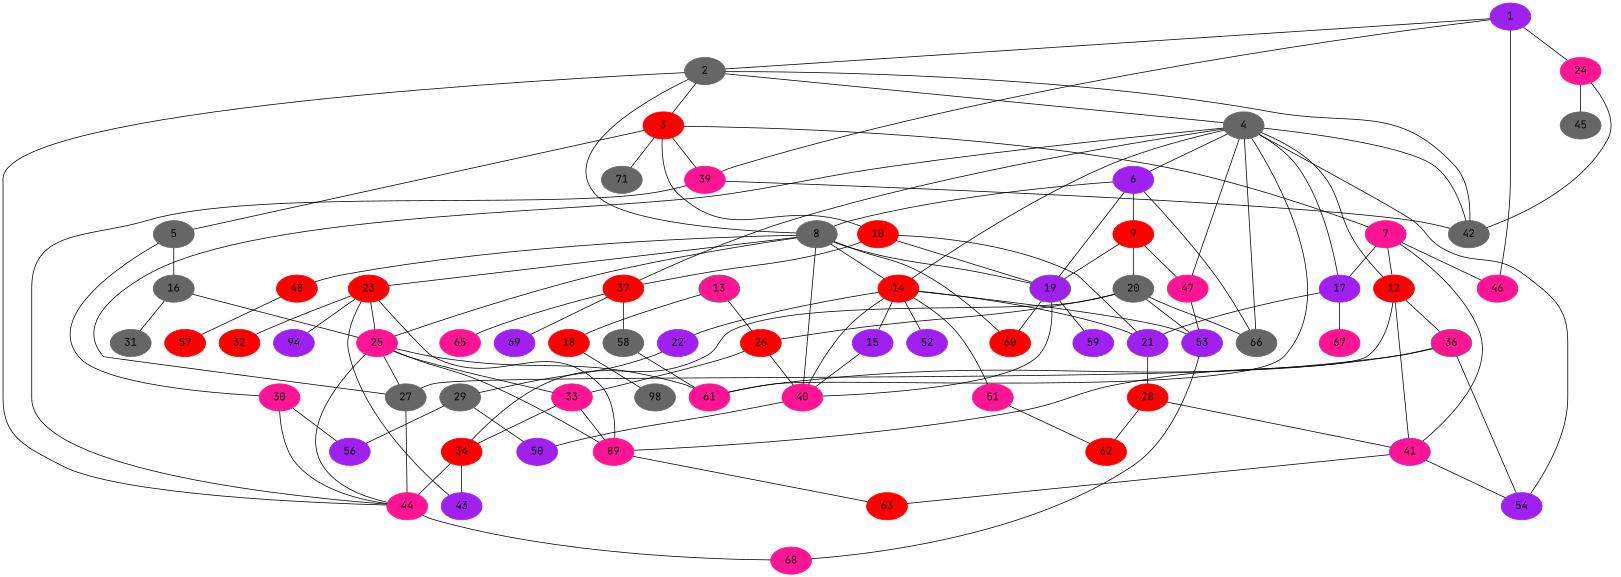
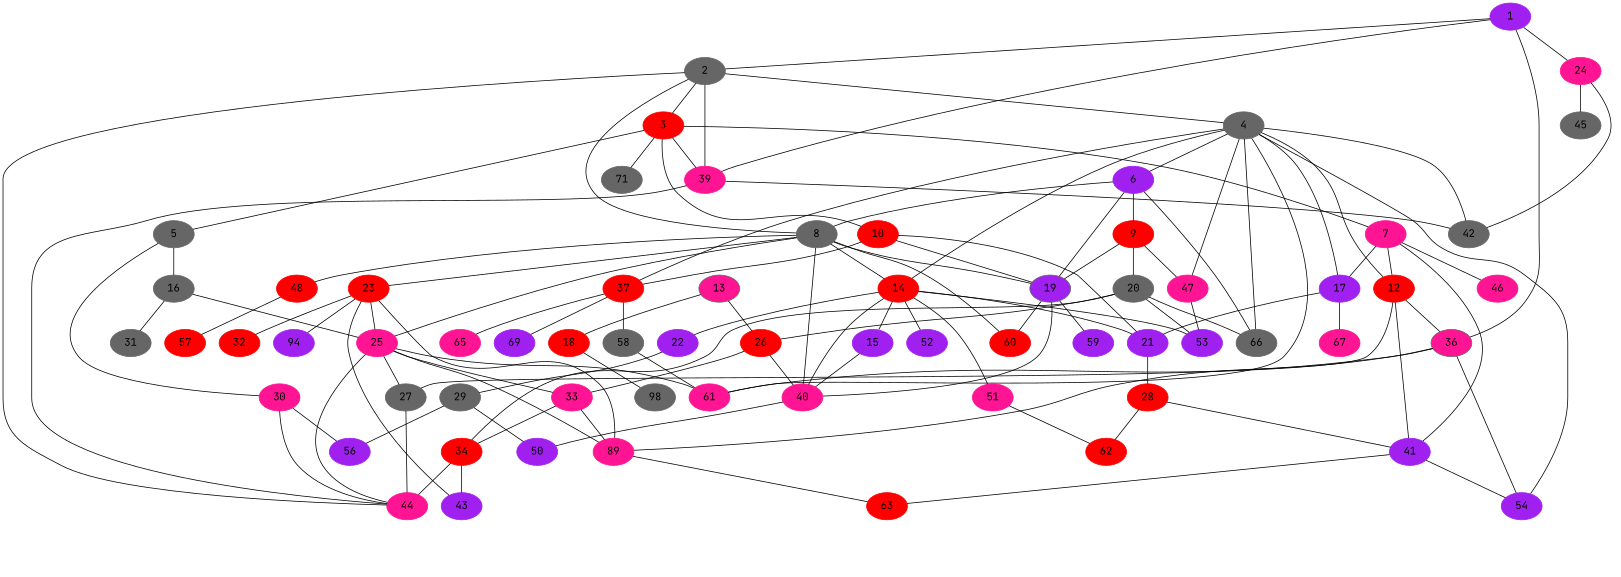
edge "2" -- "42": now "2" -- "39"
edge "1" -- "46": now "1" -- "36"
edge "4" -- "27": removed
node "41": fillcolor deeppink -> purple
node "68": removed
